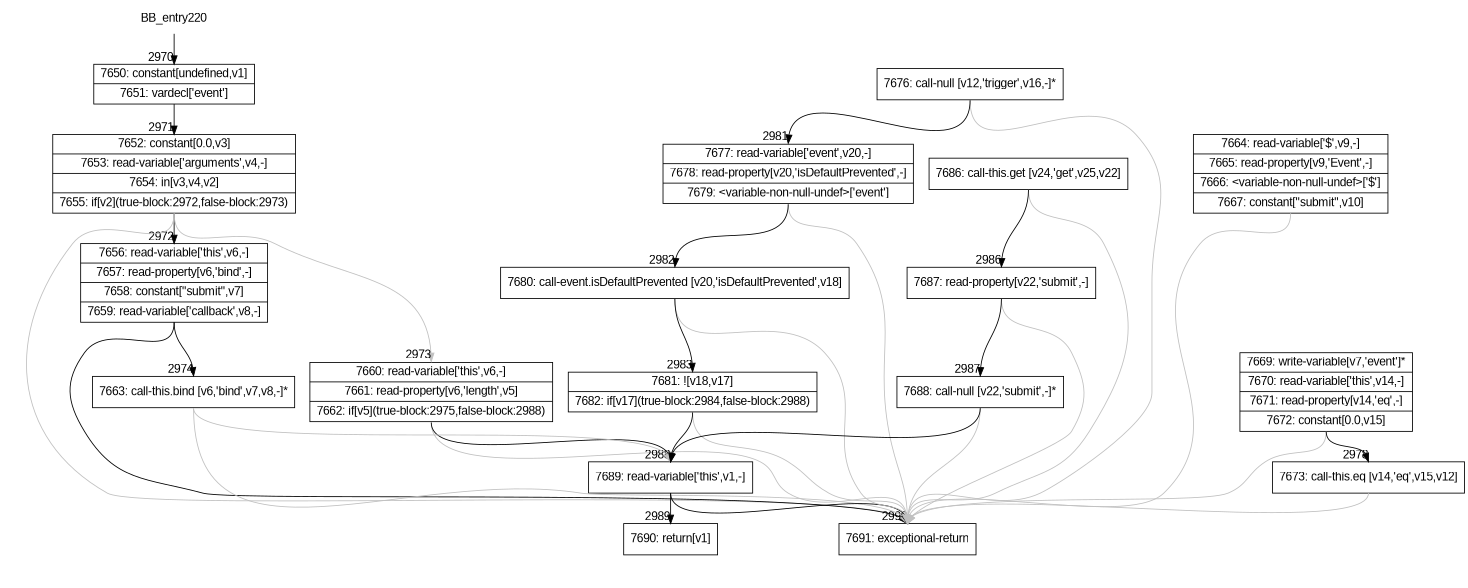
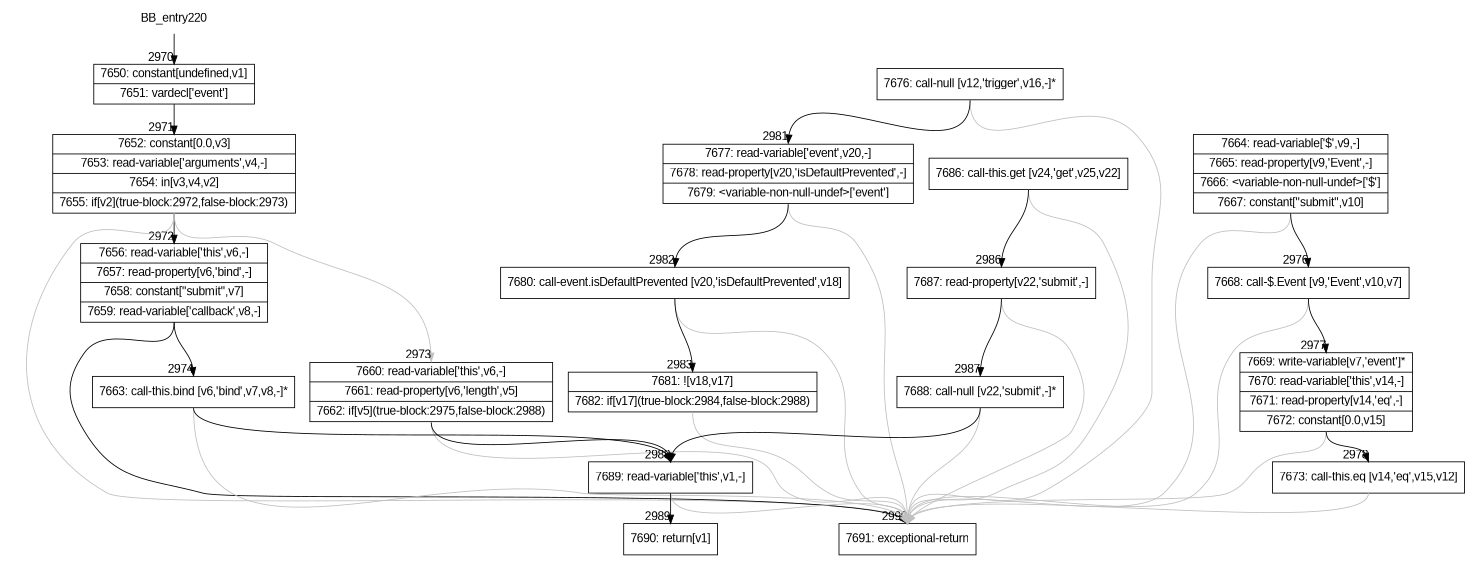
node "7668: call-$.Event [v9,'Event',v10,v7]": added
edge "7681: ![v18,v17]" -> "7689: read-variable['this',v1,-]": removed
edge "7663: call-this.bind [v6,'bind',v7,v8,-]*" -> "7689: read-variable['this',v1,-]": color gray -> black
edge "7689: read-variable['this',v1,-]" -> "7691: exceptional-return": color black -> gray
